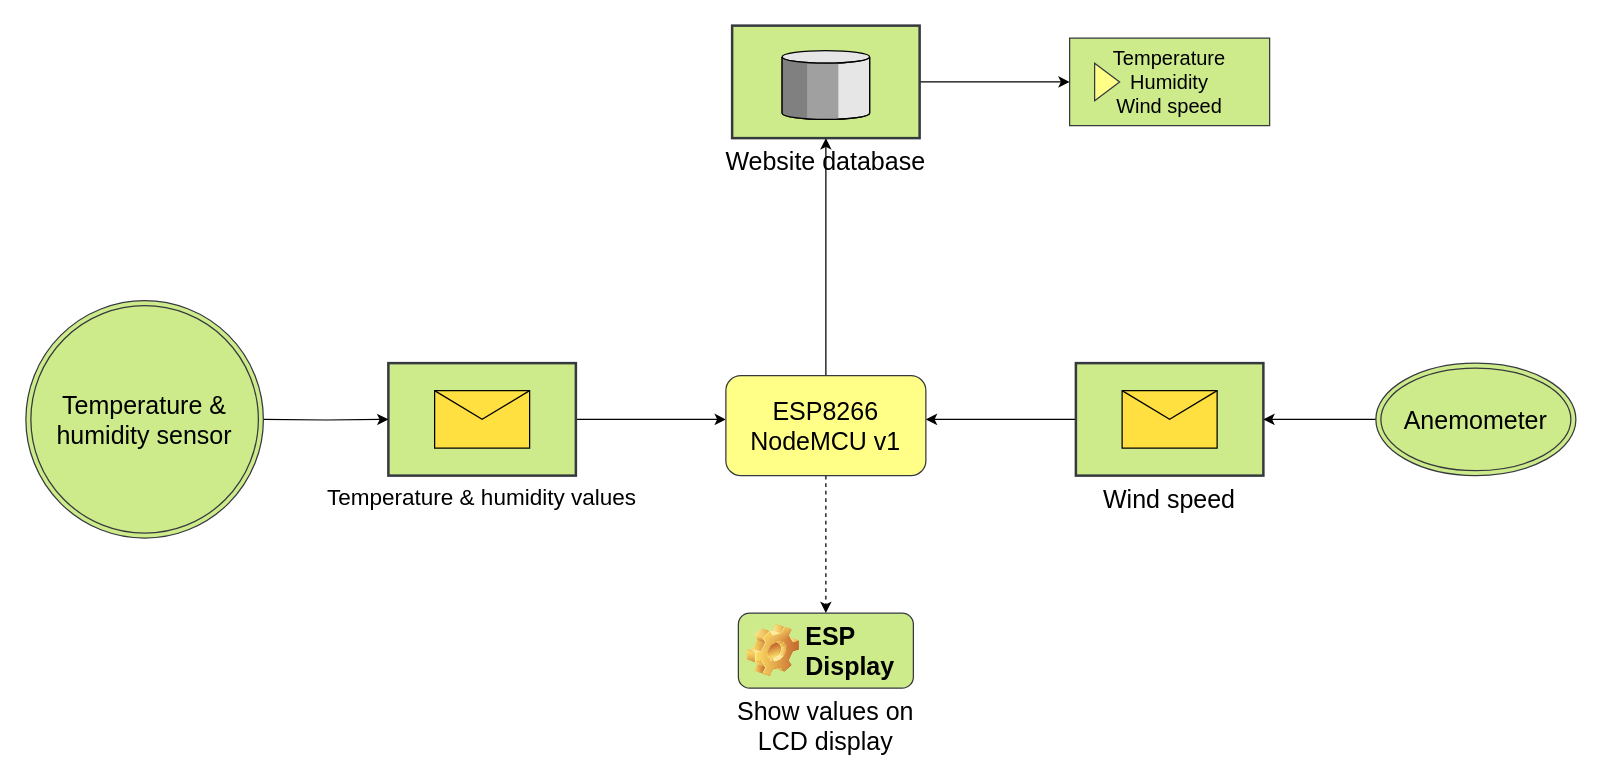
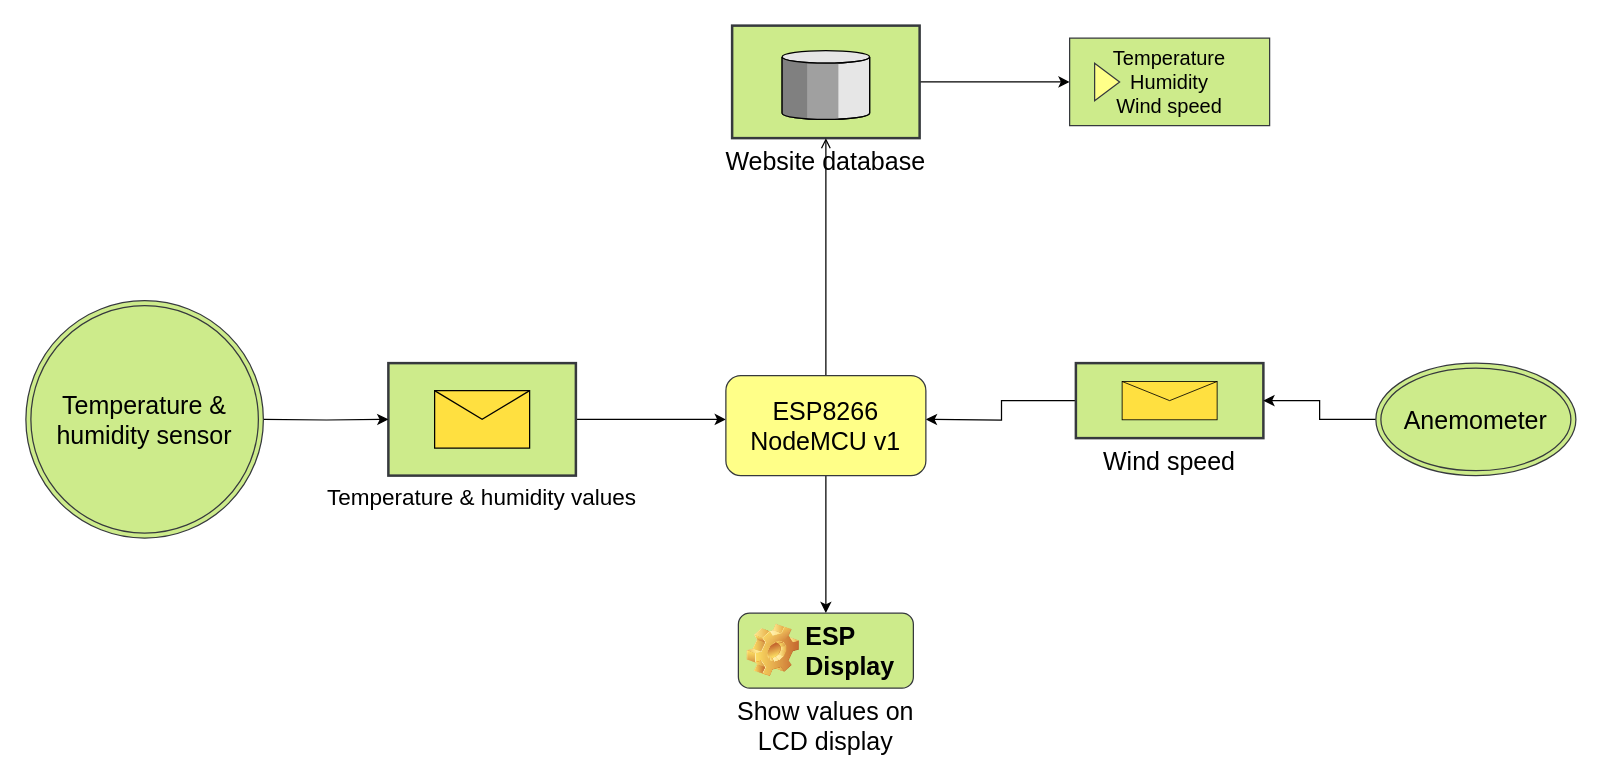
edge "ESP8266 NodeMCU v1" -> "Website database": arrowhead classic -> open
node "Wind speed": size 188x113 -> 188x75
edge "ESP8266 NodeMCU v1" -> "ESP Display": style dashed -> solid
